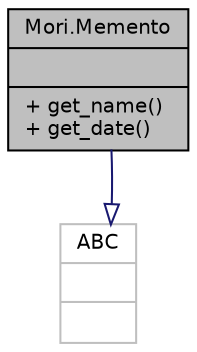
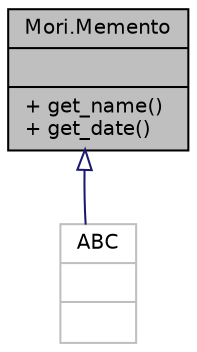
edge "Mori.Memento" -> "ABC": reversed
